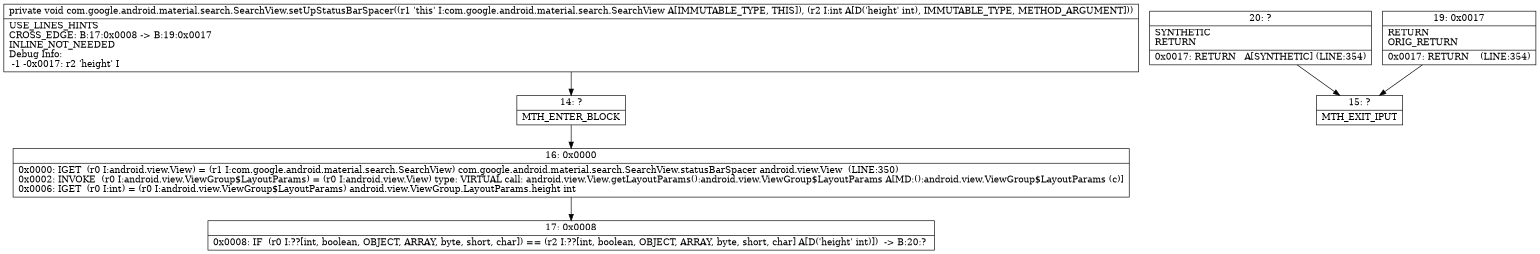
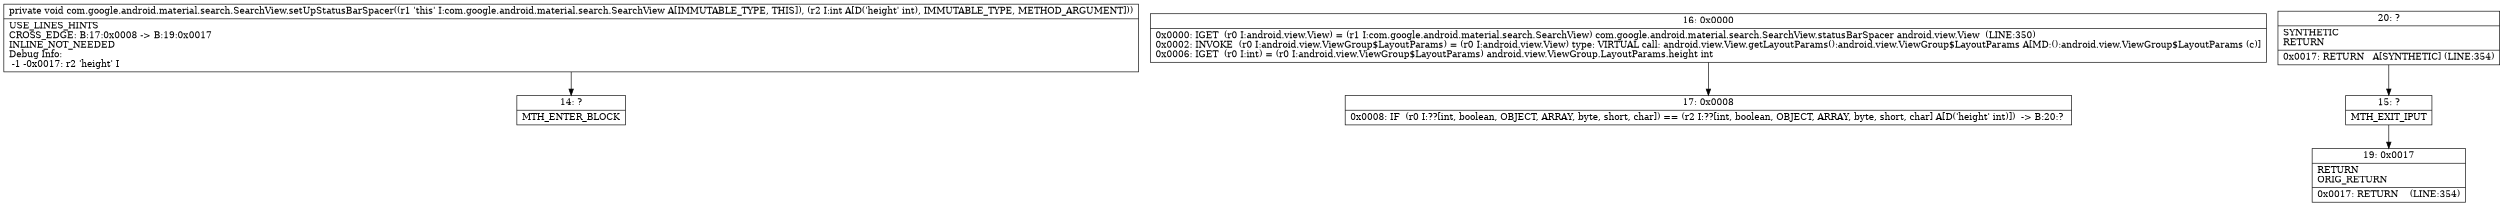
edge "19: 0x0017" -> "15: ?": reversed
edge "14: ?" -> "16: 0x0000": removed
